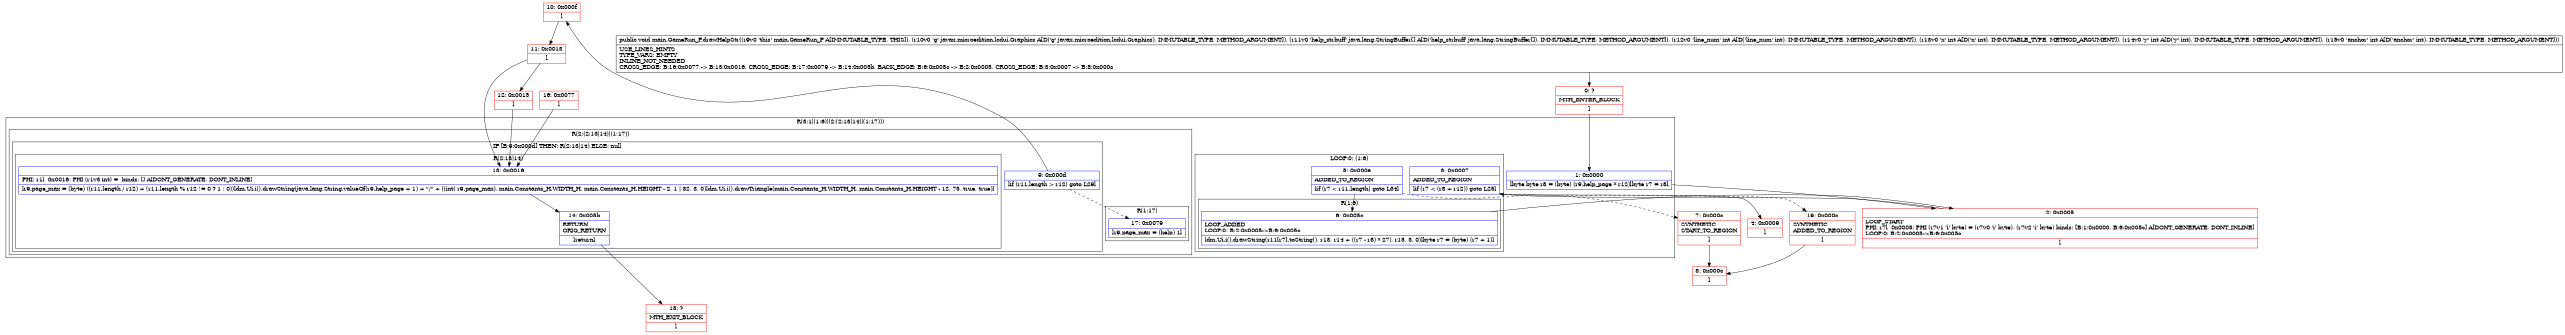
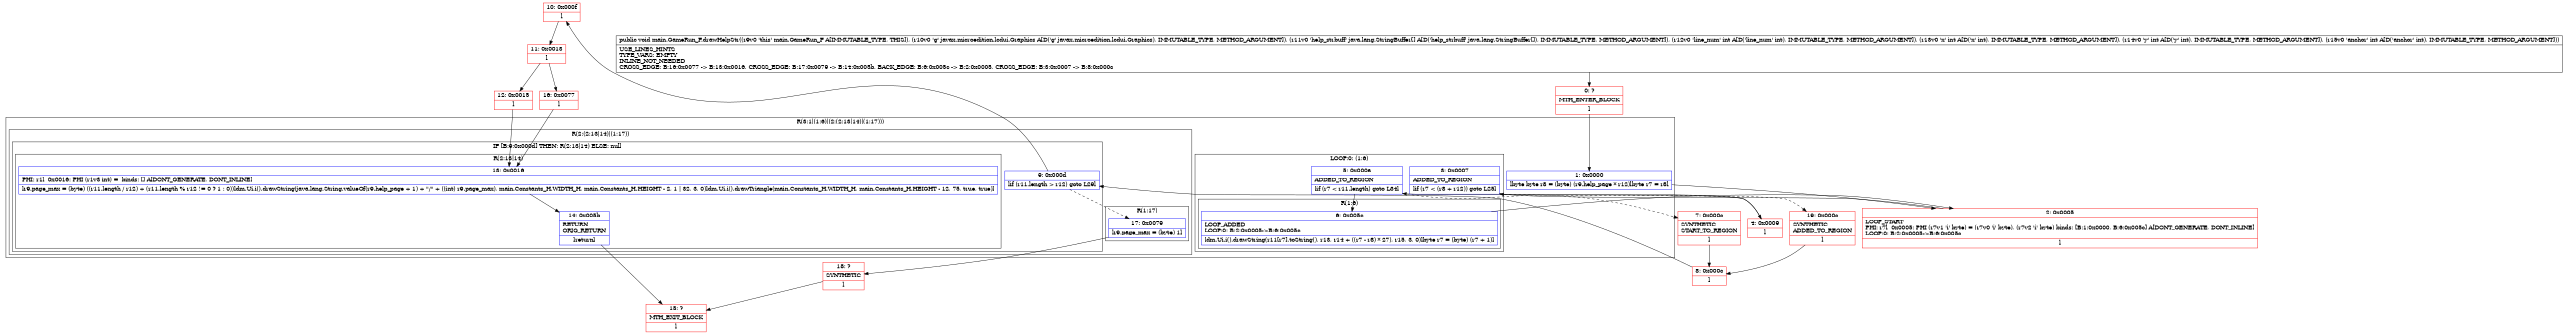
edge "11: 0x0013" -> "13: 0x0016": now "11: 0x0013" -> "16: 0x0077"
edge "4: 0x0009" -> "5: 0x000a": added
edge "8: 0x000c" -> "9: 0x000d": added
node "17: 0x0079": text "lr9.page_max = (help) 1l" -> "lr9.page_max = (byte) 1l"
node "18: ?": added
